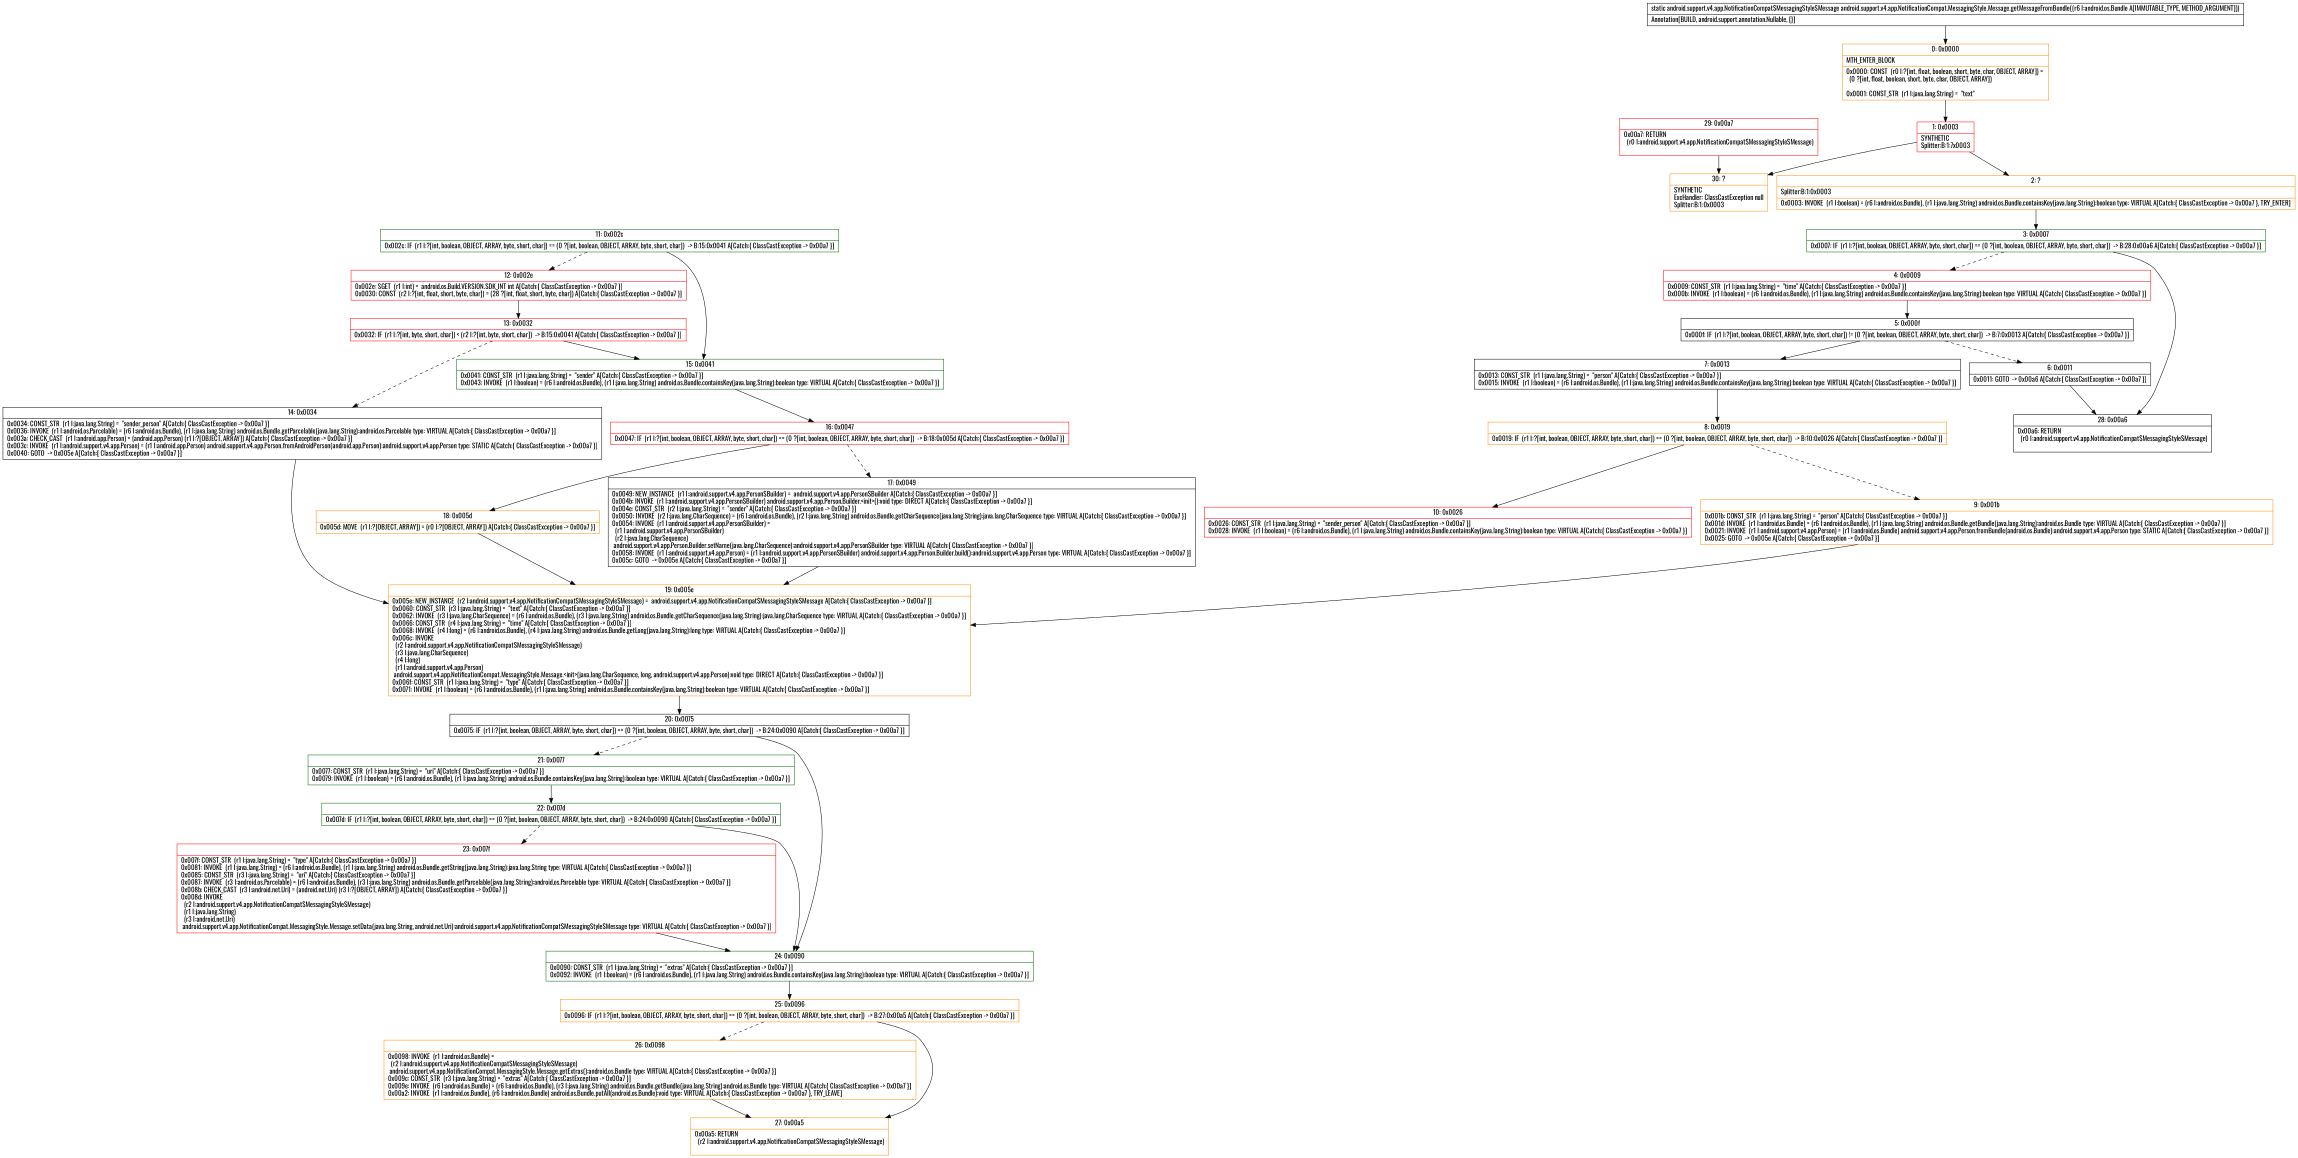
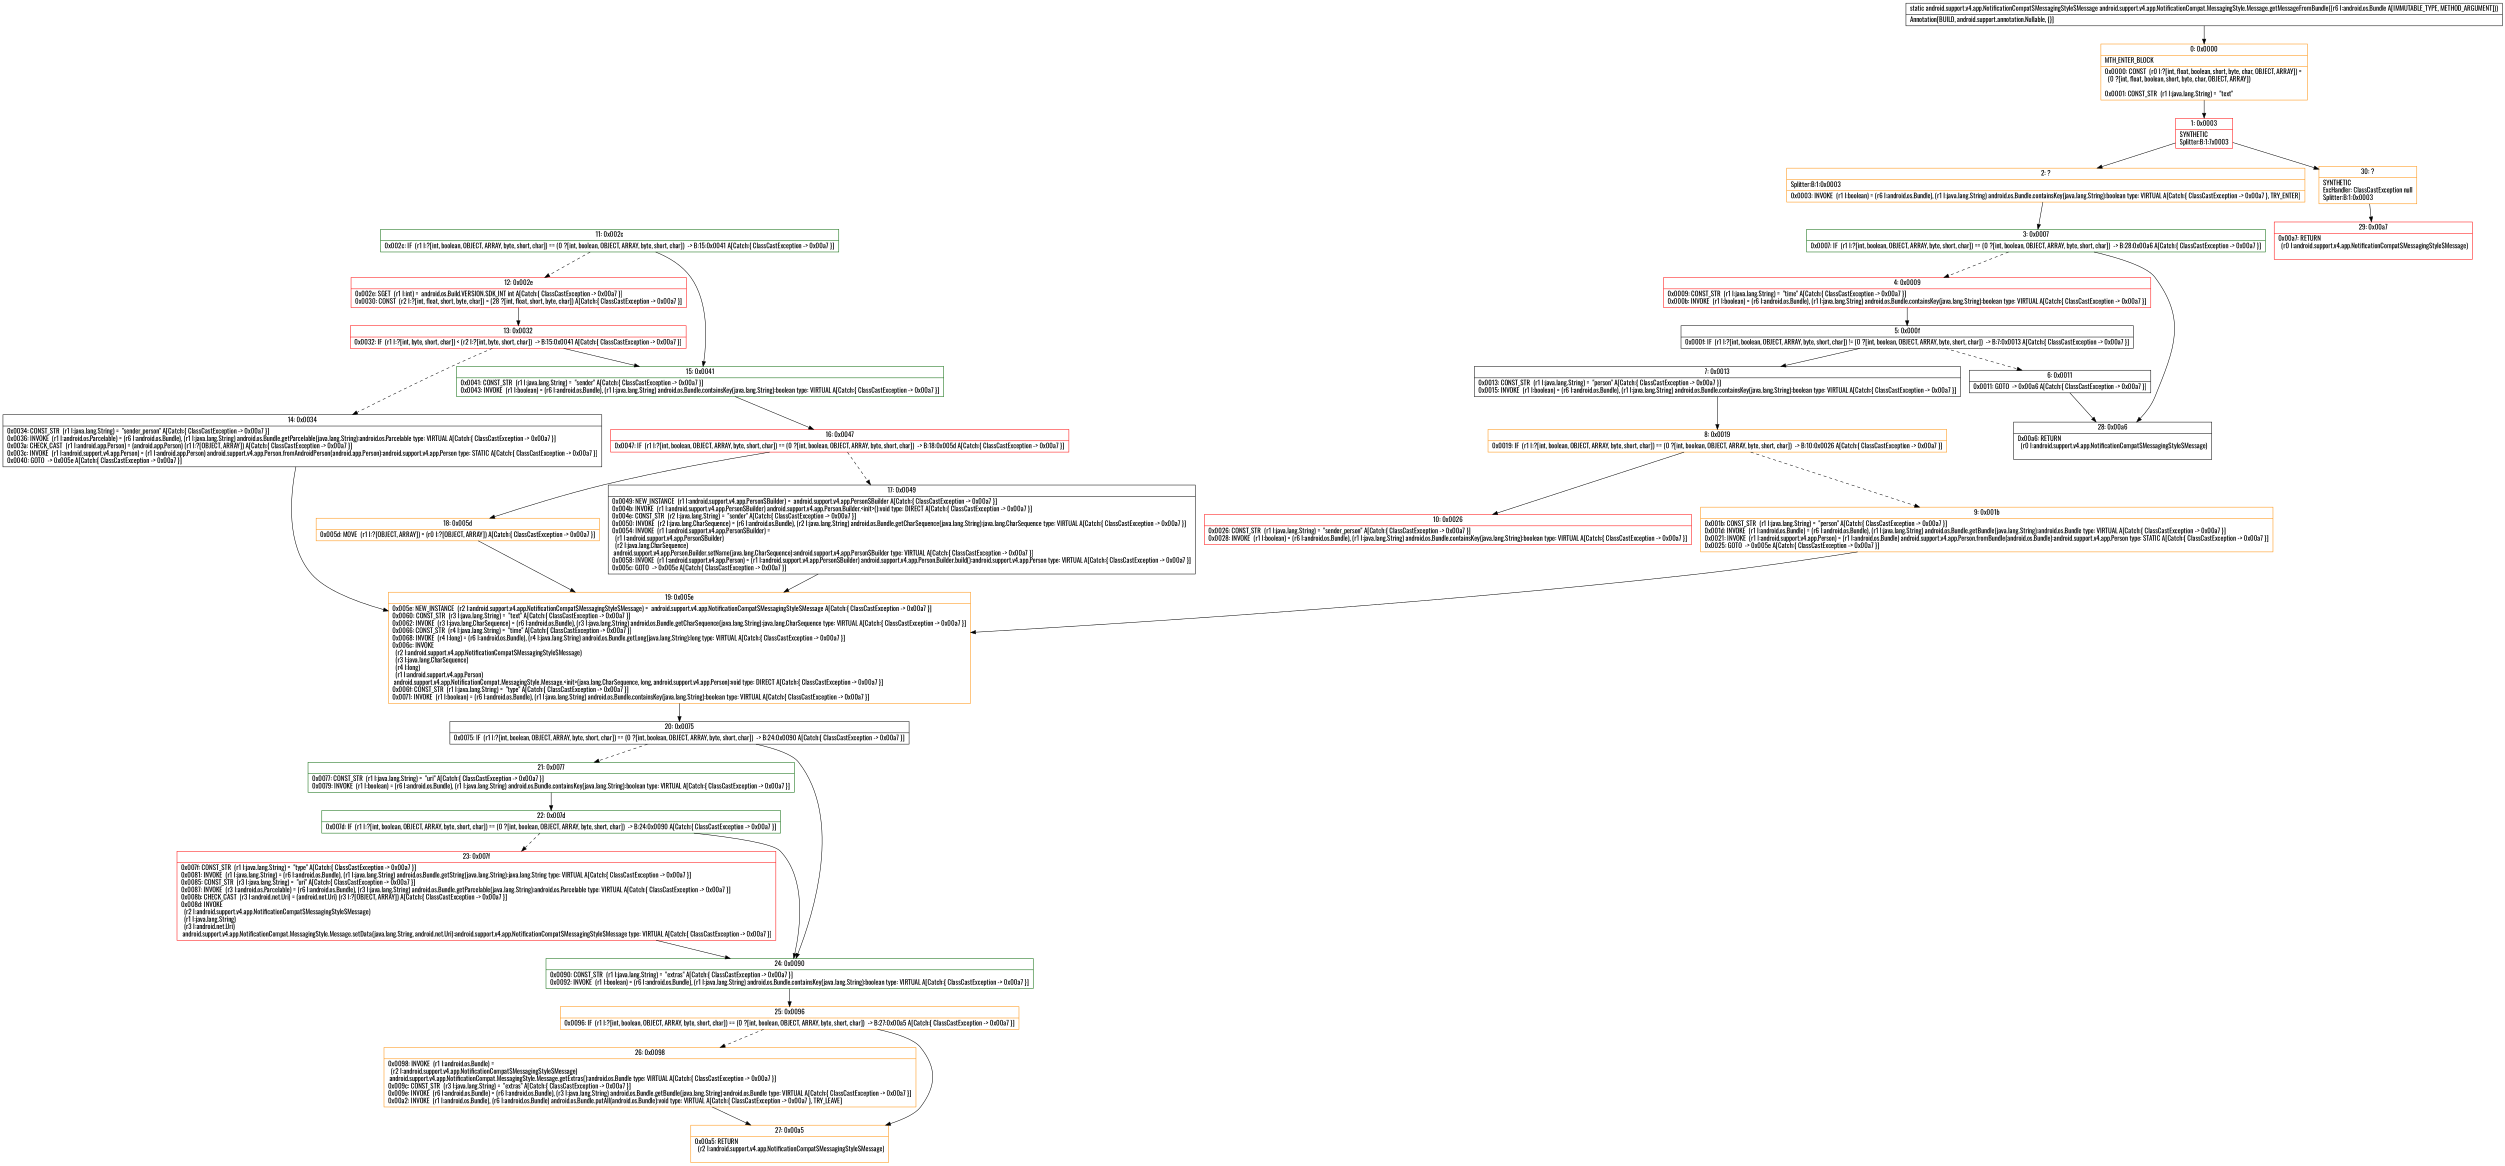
edge "29: 0x00a7" -> "30: ?": reversed
